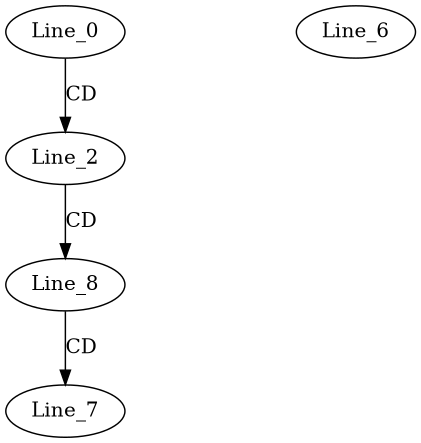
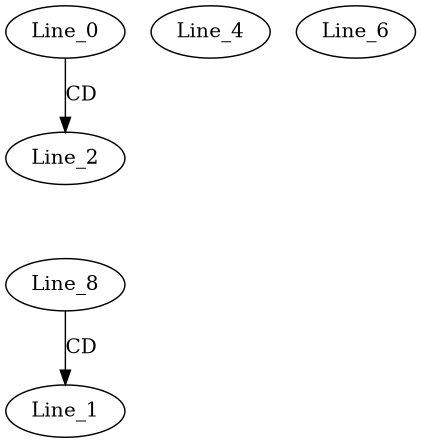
node "Line_4": added
edge "Line_2" -> "Line_8": removed, label "CD"
node "Line_7": label "Line_7" -> "Line_1"
